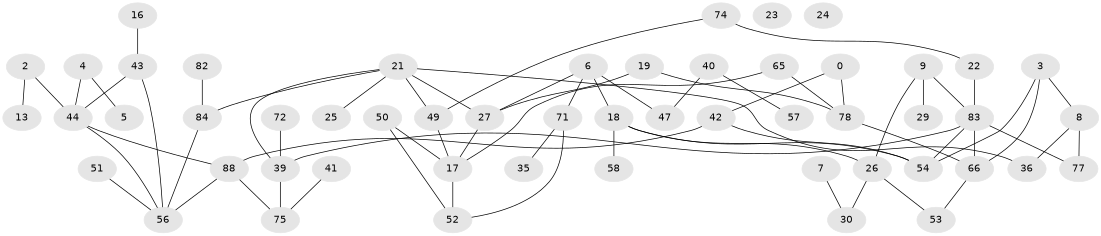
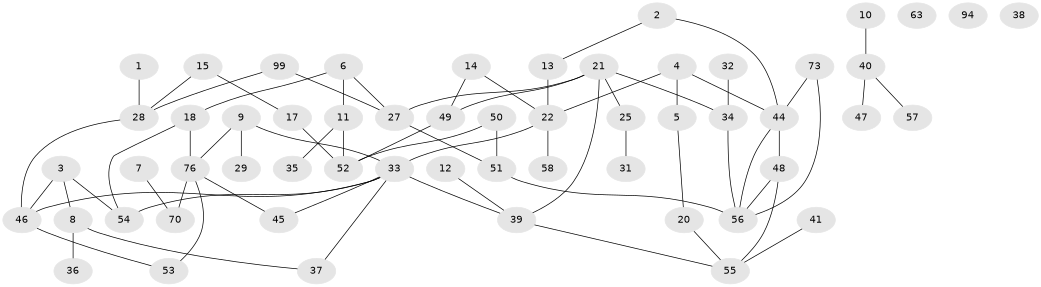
node "16": removed
node "74": label "74" -> "14"
node "23": label "23" -> "63"
node "24": label "24" -> "94"
node "10": added
node "38": added
node "43": label "43" -> "73"
node "82": label "82" -> "32"
node "19": label "19" -> "99"
node "65": label "65" -> "15"
node "0": label "0" -> "1"
edge "4" -- "22": added
edge "13" -- "22": added
edge "6" -- "47": removed
edge "21" -- "36": removed
node "84": label "84" -> "34"
node "72": label "72" -> "12"
node "71": label "71" -> "11"
node "42": removed
node "78": label "78" -> "28"
node "83": label "83" -> "33"
edge "50" -- "17": now "50" -- "51"
edge "49" -- "17": now "49" -- "52"
edge "27" -- "17": now "27" -- "51"
edge "18" -- "58": now "22" -- "58"
node "88": label "88" -> "48"
node "31": added
node "26": label "26" -> "76"
node "66": label "66" -> "46"
node "77": label "77" -> "37"
node "45": added
node "75": label "75" -> "55"
node "20": added
node "30": label "30" -> "70"
